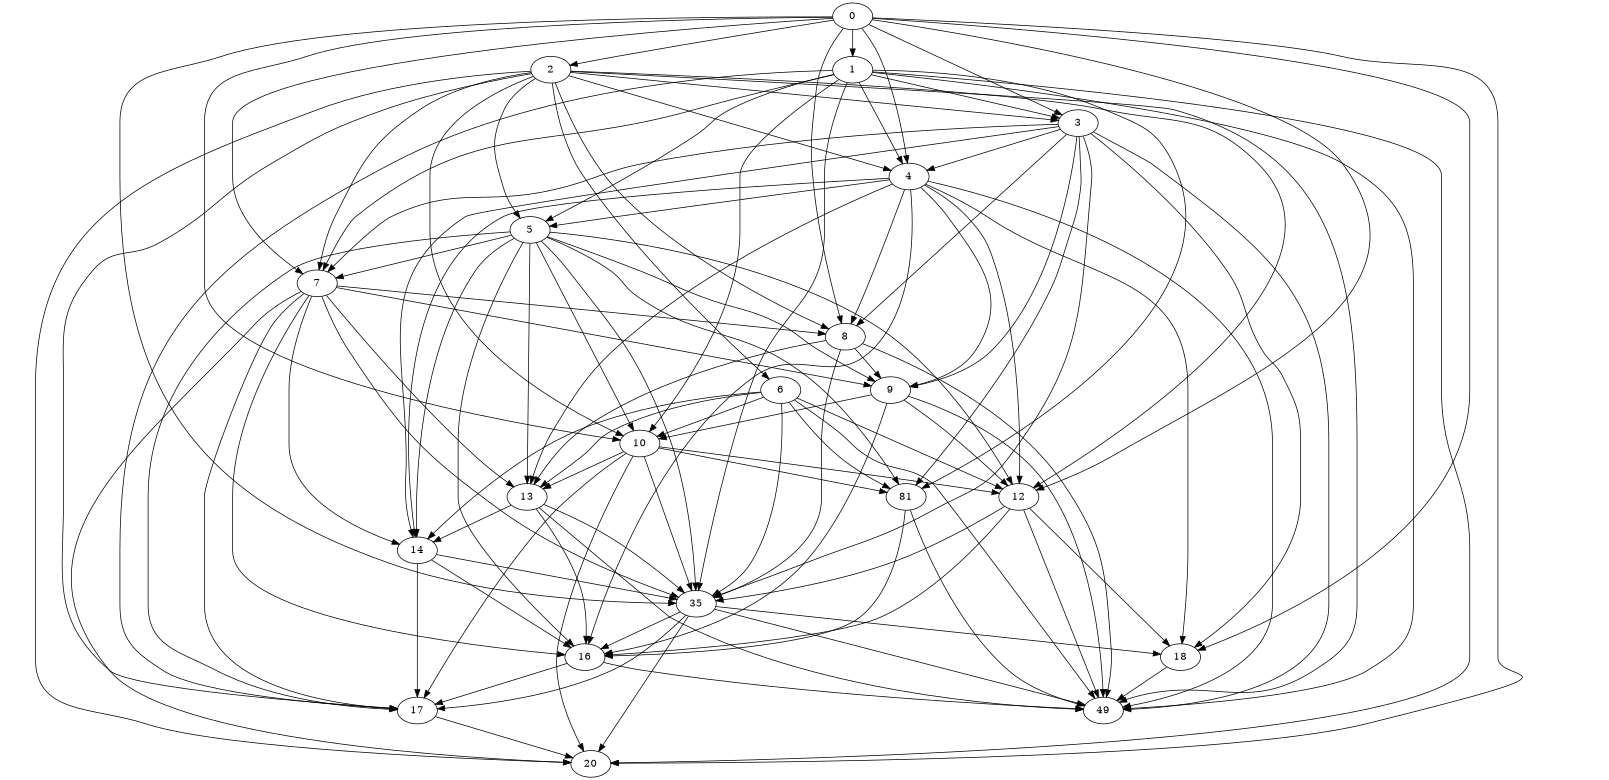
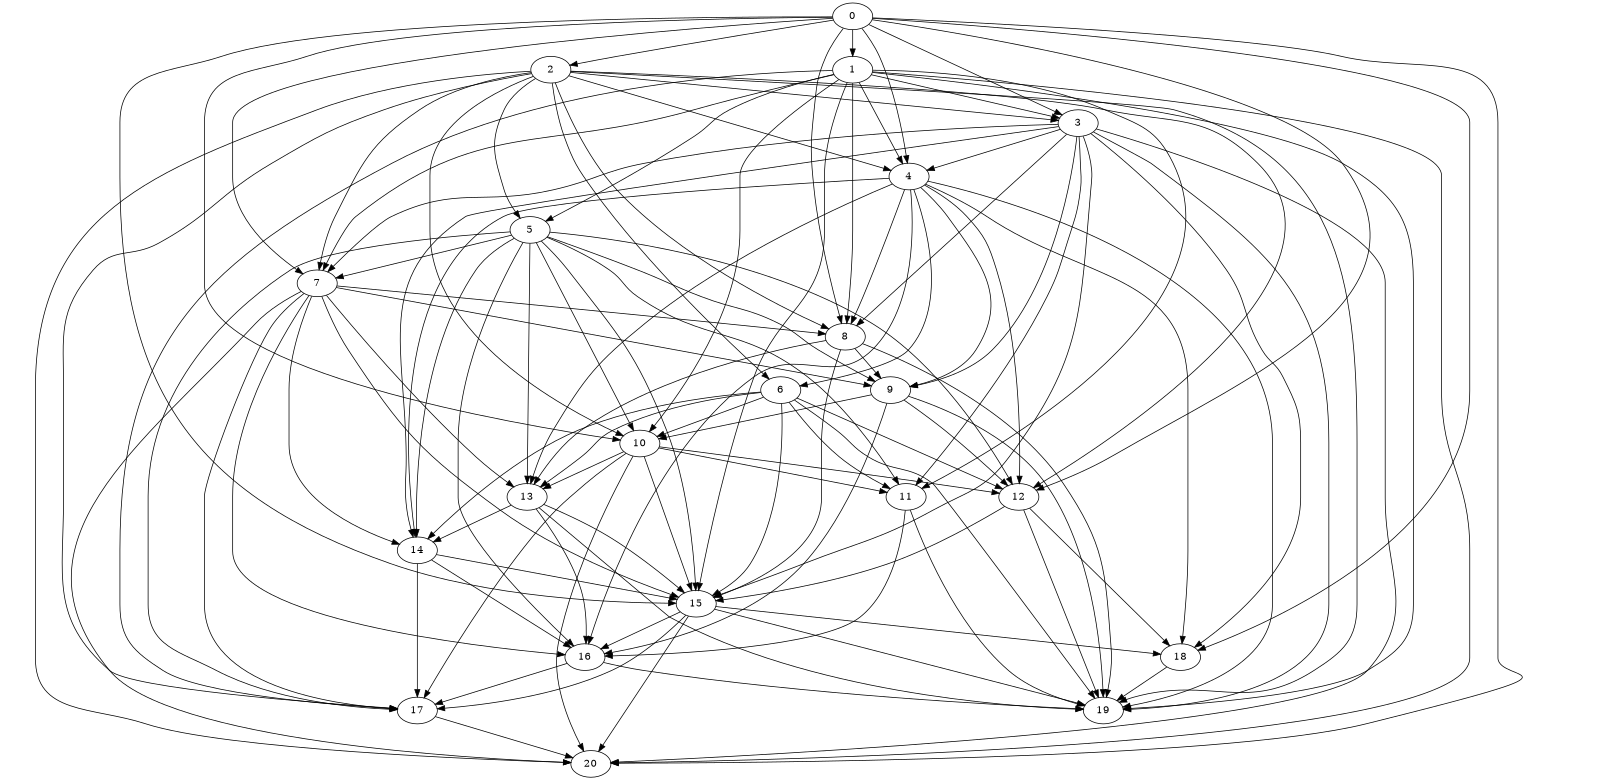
edge "1" -> "8": added
edge "4" -> "5": now "4" -> "6"
node "81": label "81" -> "11"
node "35": label "35" -> "15"
edge "12" -> "16": removed
edge "3" -> "20": added
node "49": label "49" -> "19"
